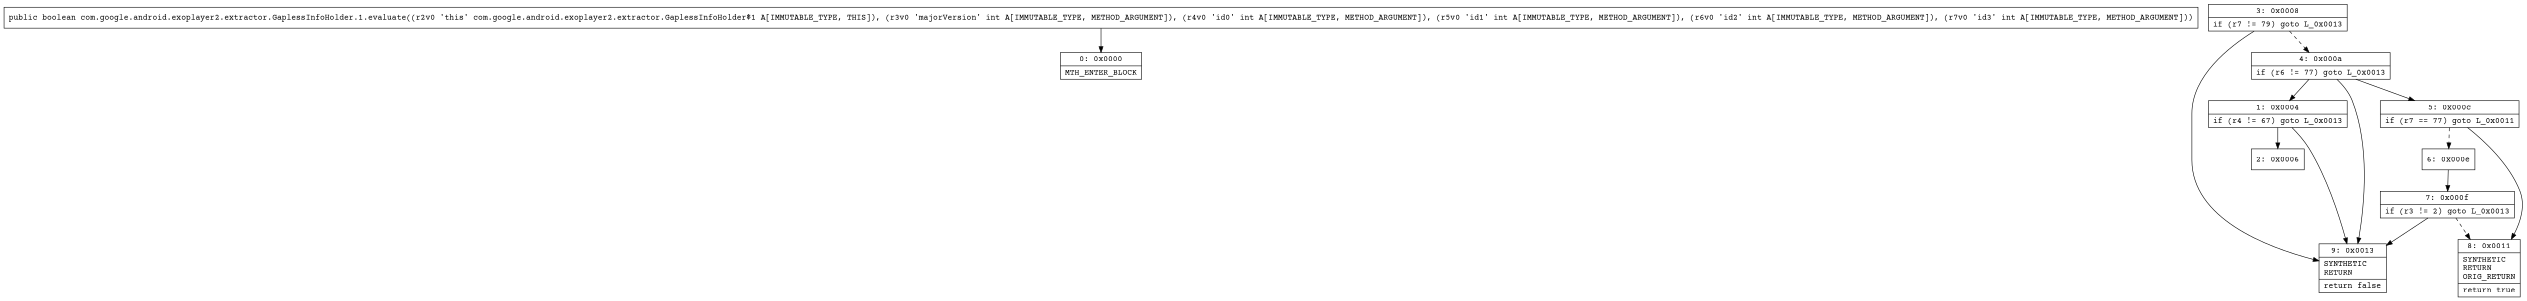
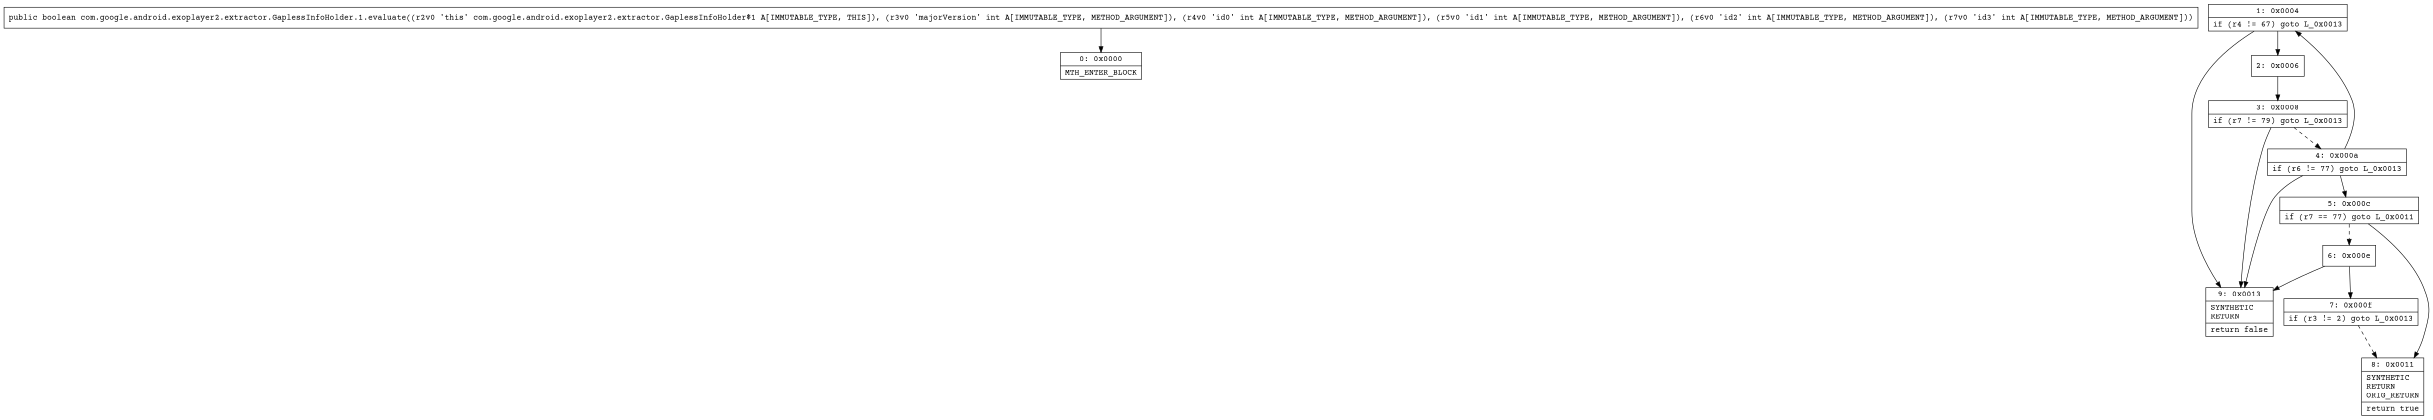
edge "2: 0x0006" -> "3: 0x0008": added
edge "7: 0x000f" -> "9: 0x0013": now "6: 0x000e" -> "9: 0x0013"
